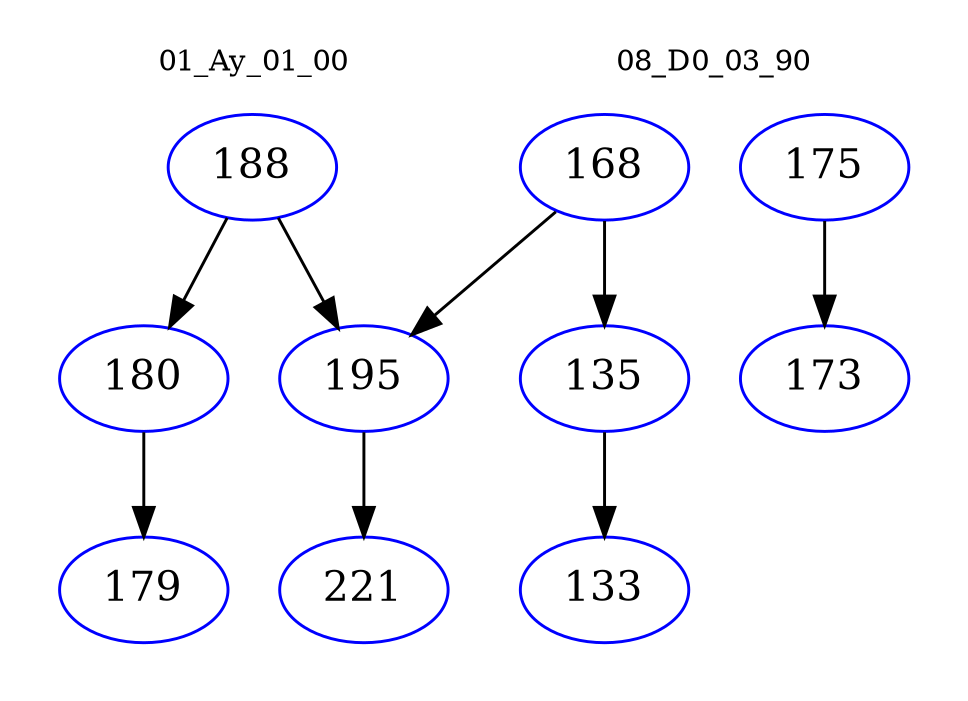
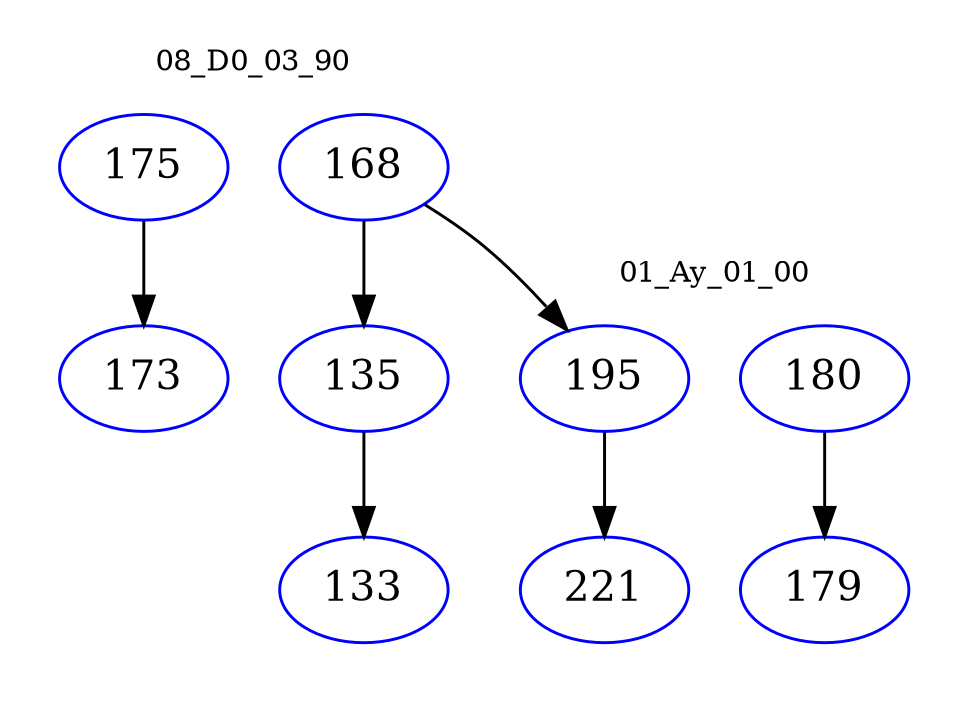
node "188": removed
